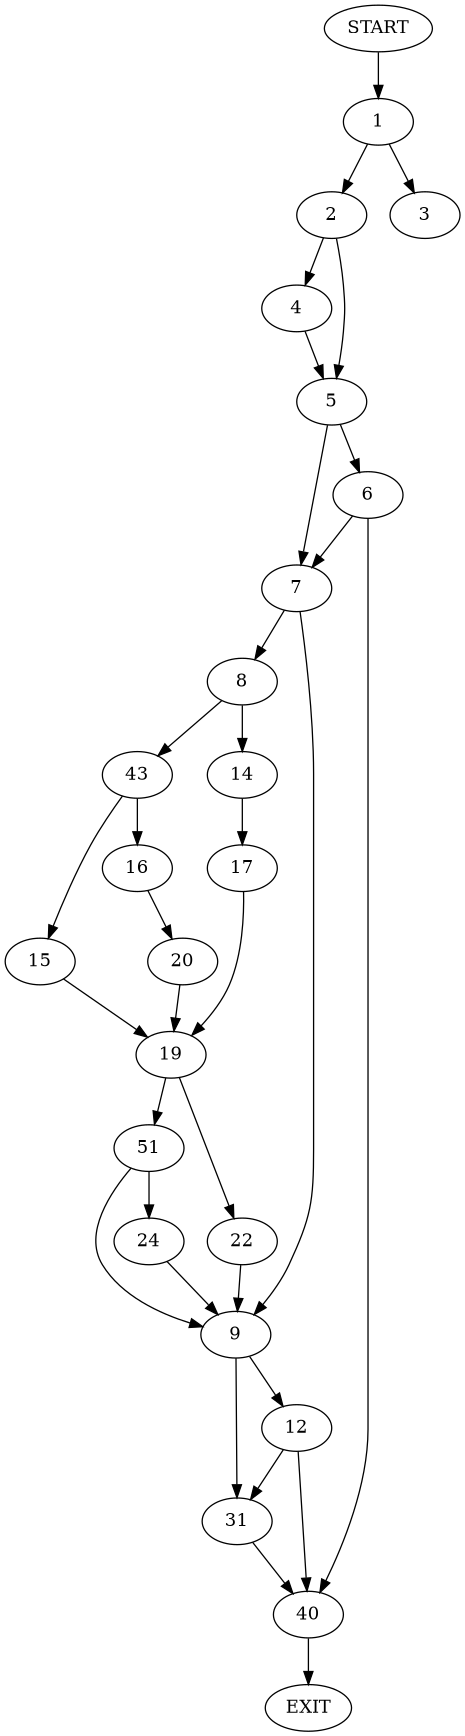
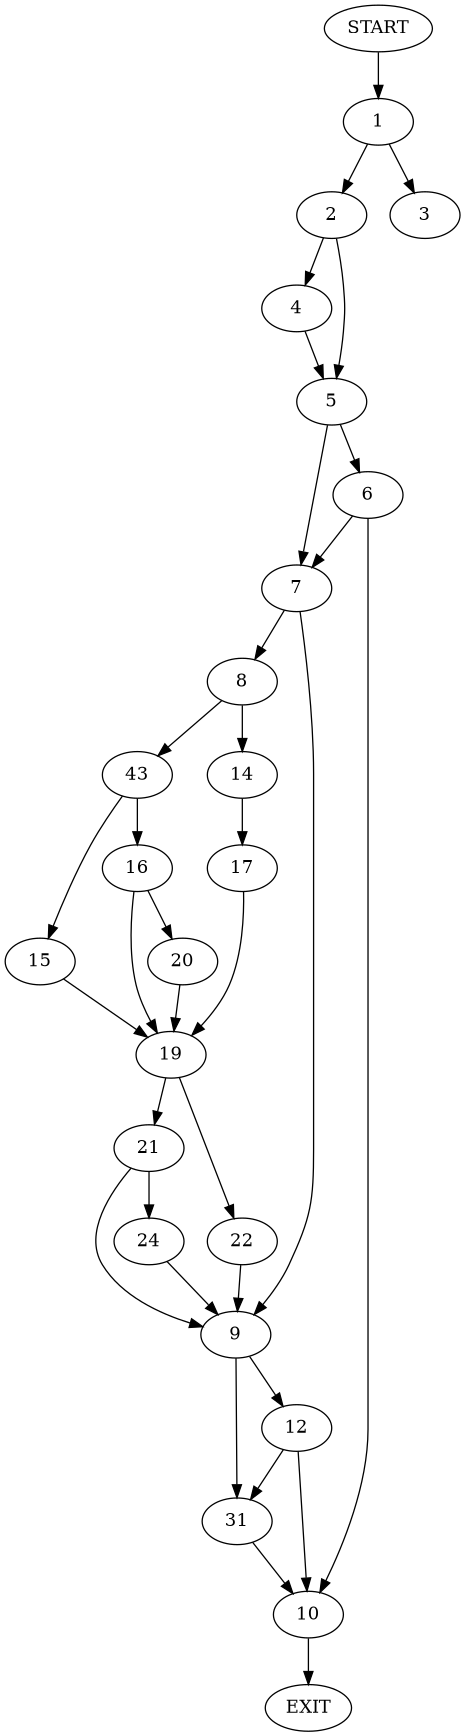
edge "16" -> "19": added
node "51": label "51" -> "21"
node "40": label "40" -> "10"
